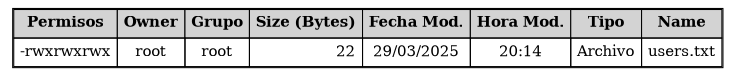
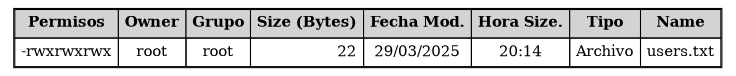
node "Permisos": text "Hora Mod." -> "Hora Size."
